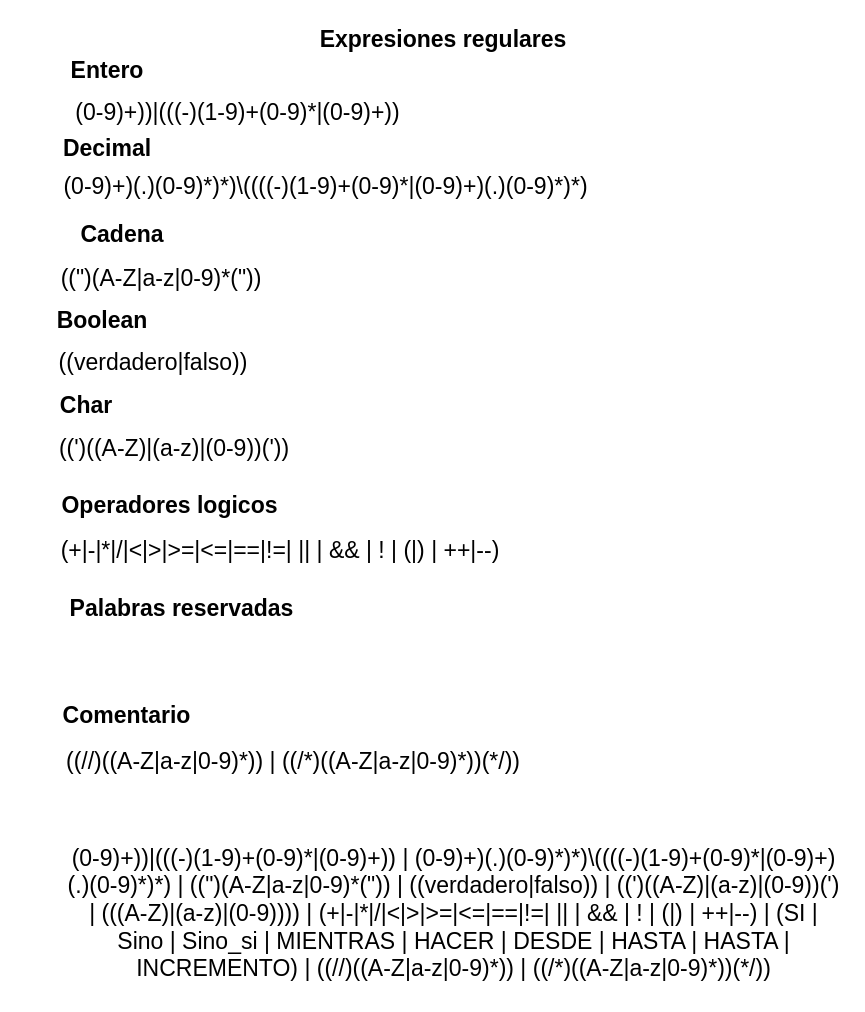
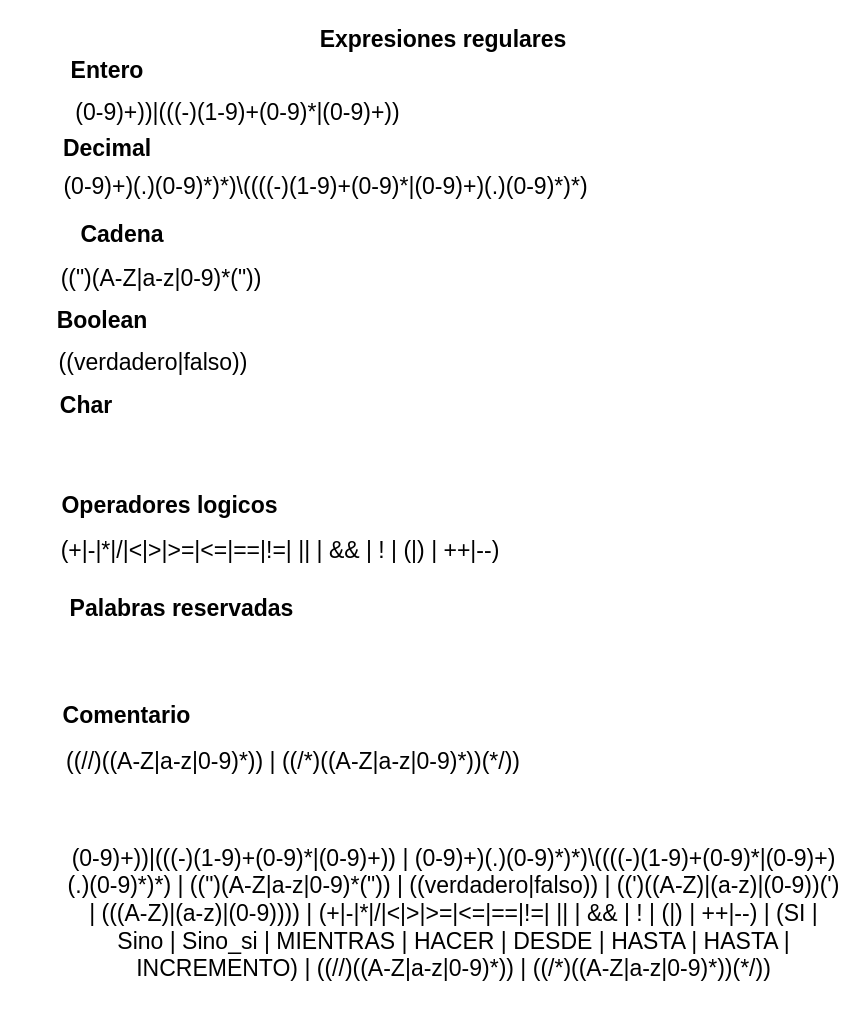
node "((')((A-Z)|(a-z)|(0-9))('))": removed
